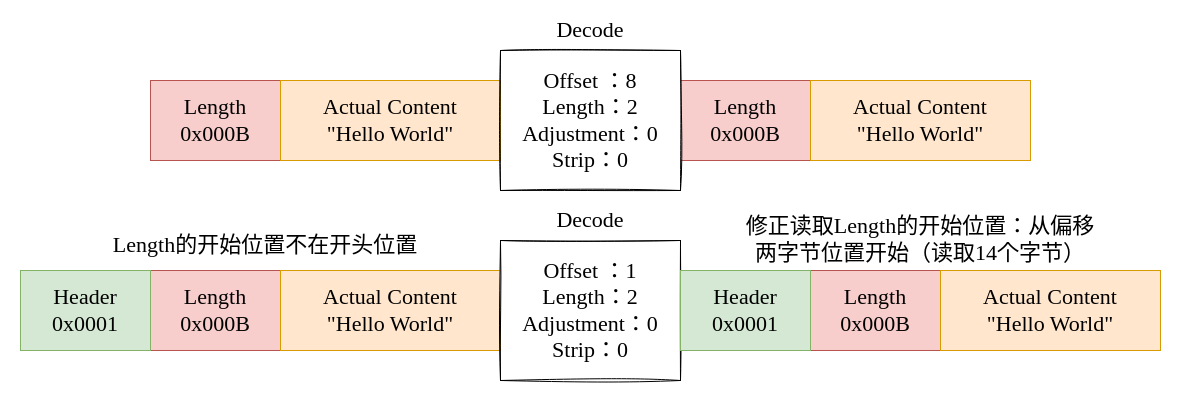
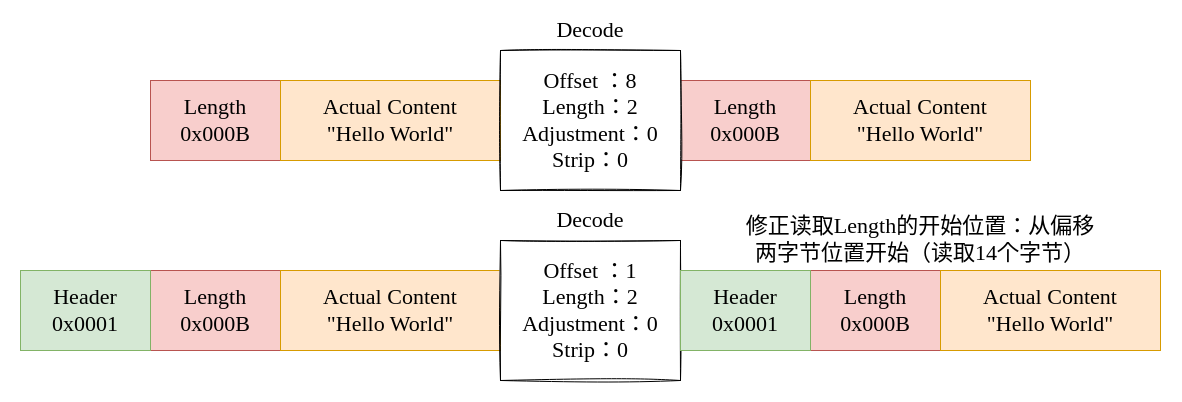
node "Length的开始位置不在开头位置": removed
